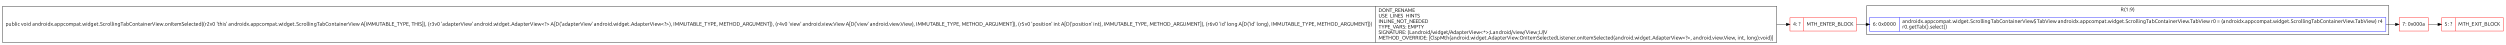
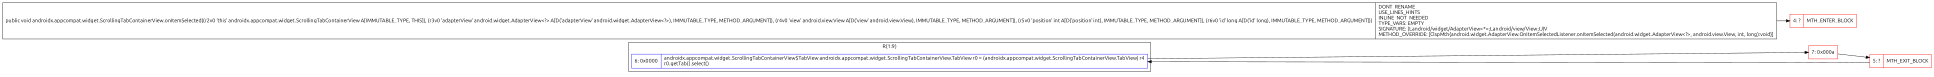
edge "4: ?" -> "6: 0x0000": now "5: ?" -> "6: 0x0000"
